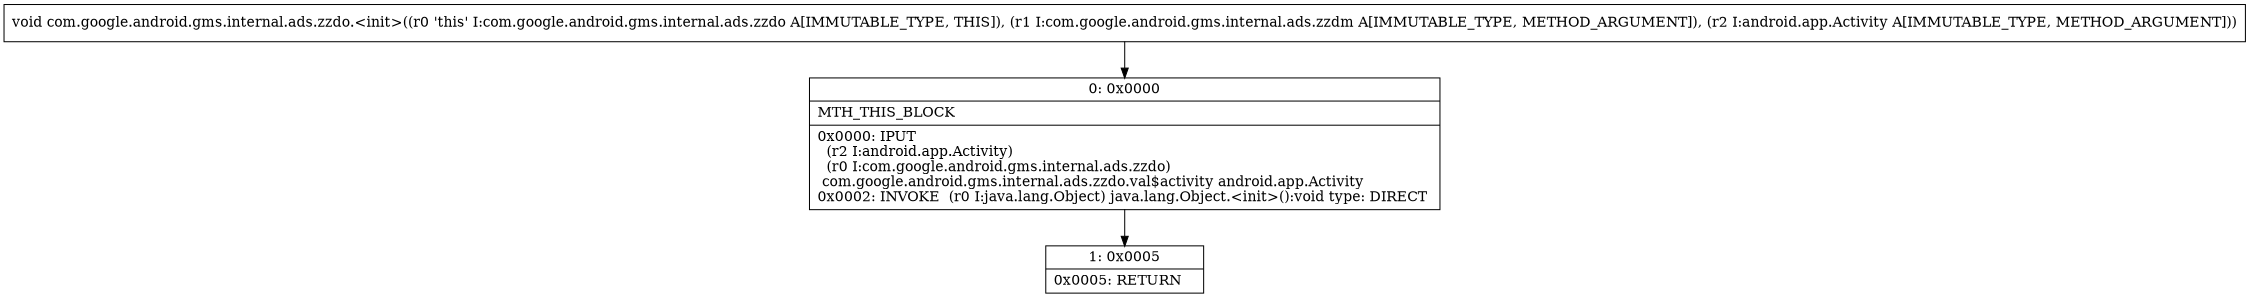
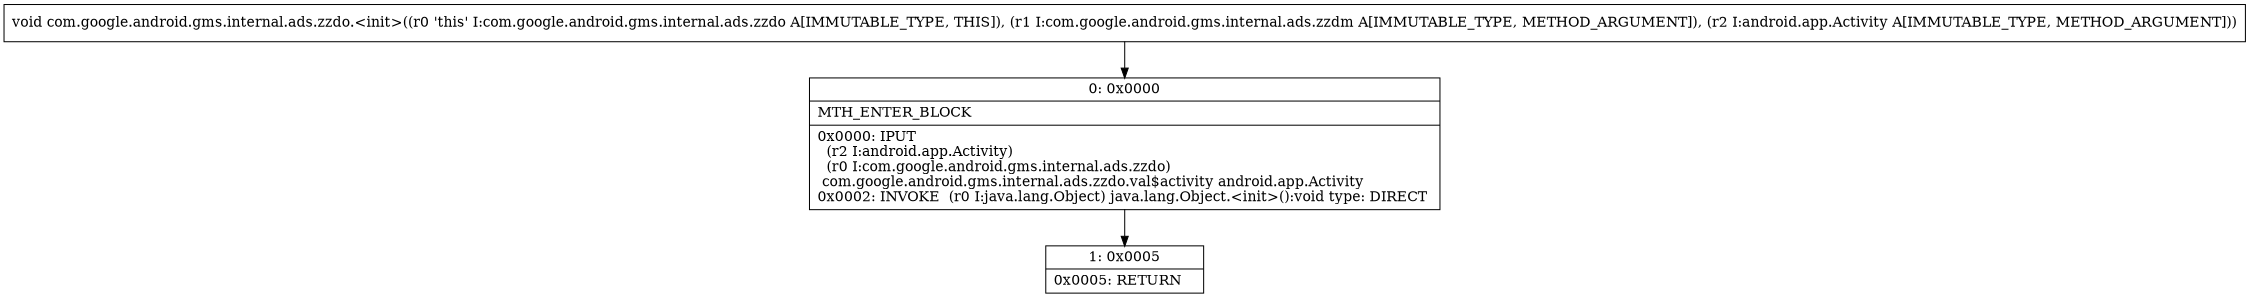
node "0: 0x0000": text "MTH_THIS_BLOCK" -> "MTH_ENTER_BLOCK"
